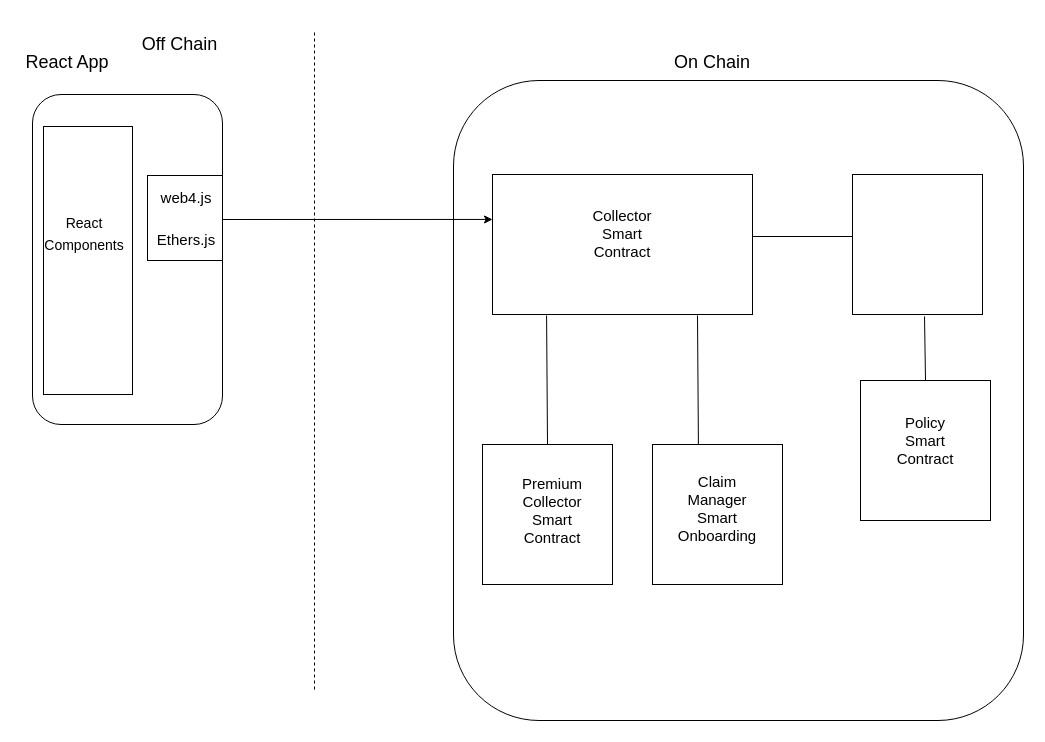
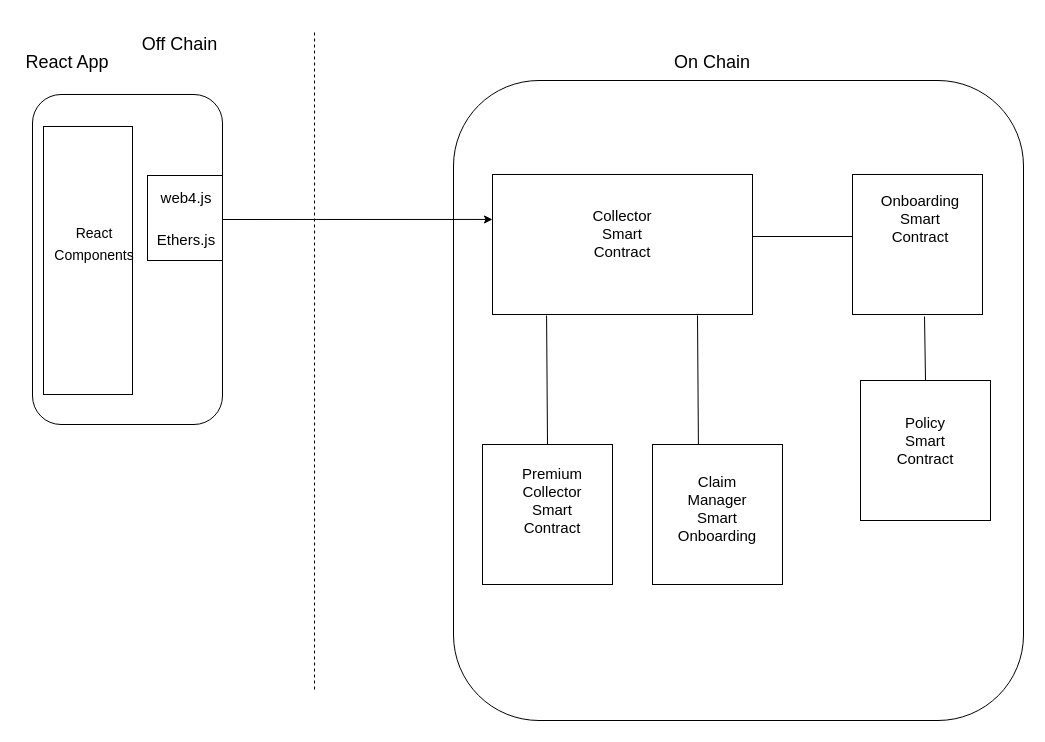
node "Onboarding Smart Contract": added
node "React Components": moved (85, 233) -> (95, 243)
node "Premium Collector Smart Contract": moved (553, 511) -> (553, 501)
